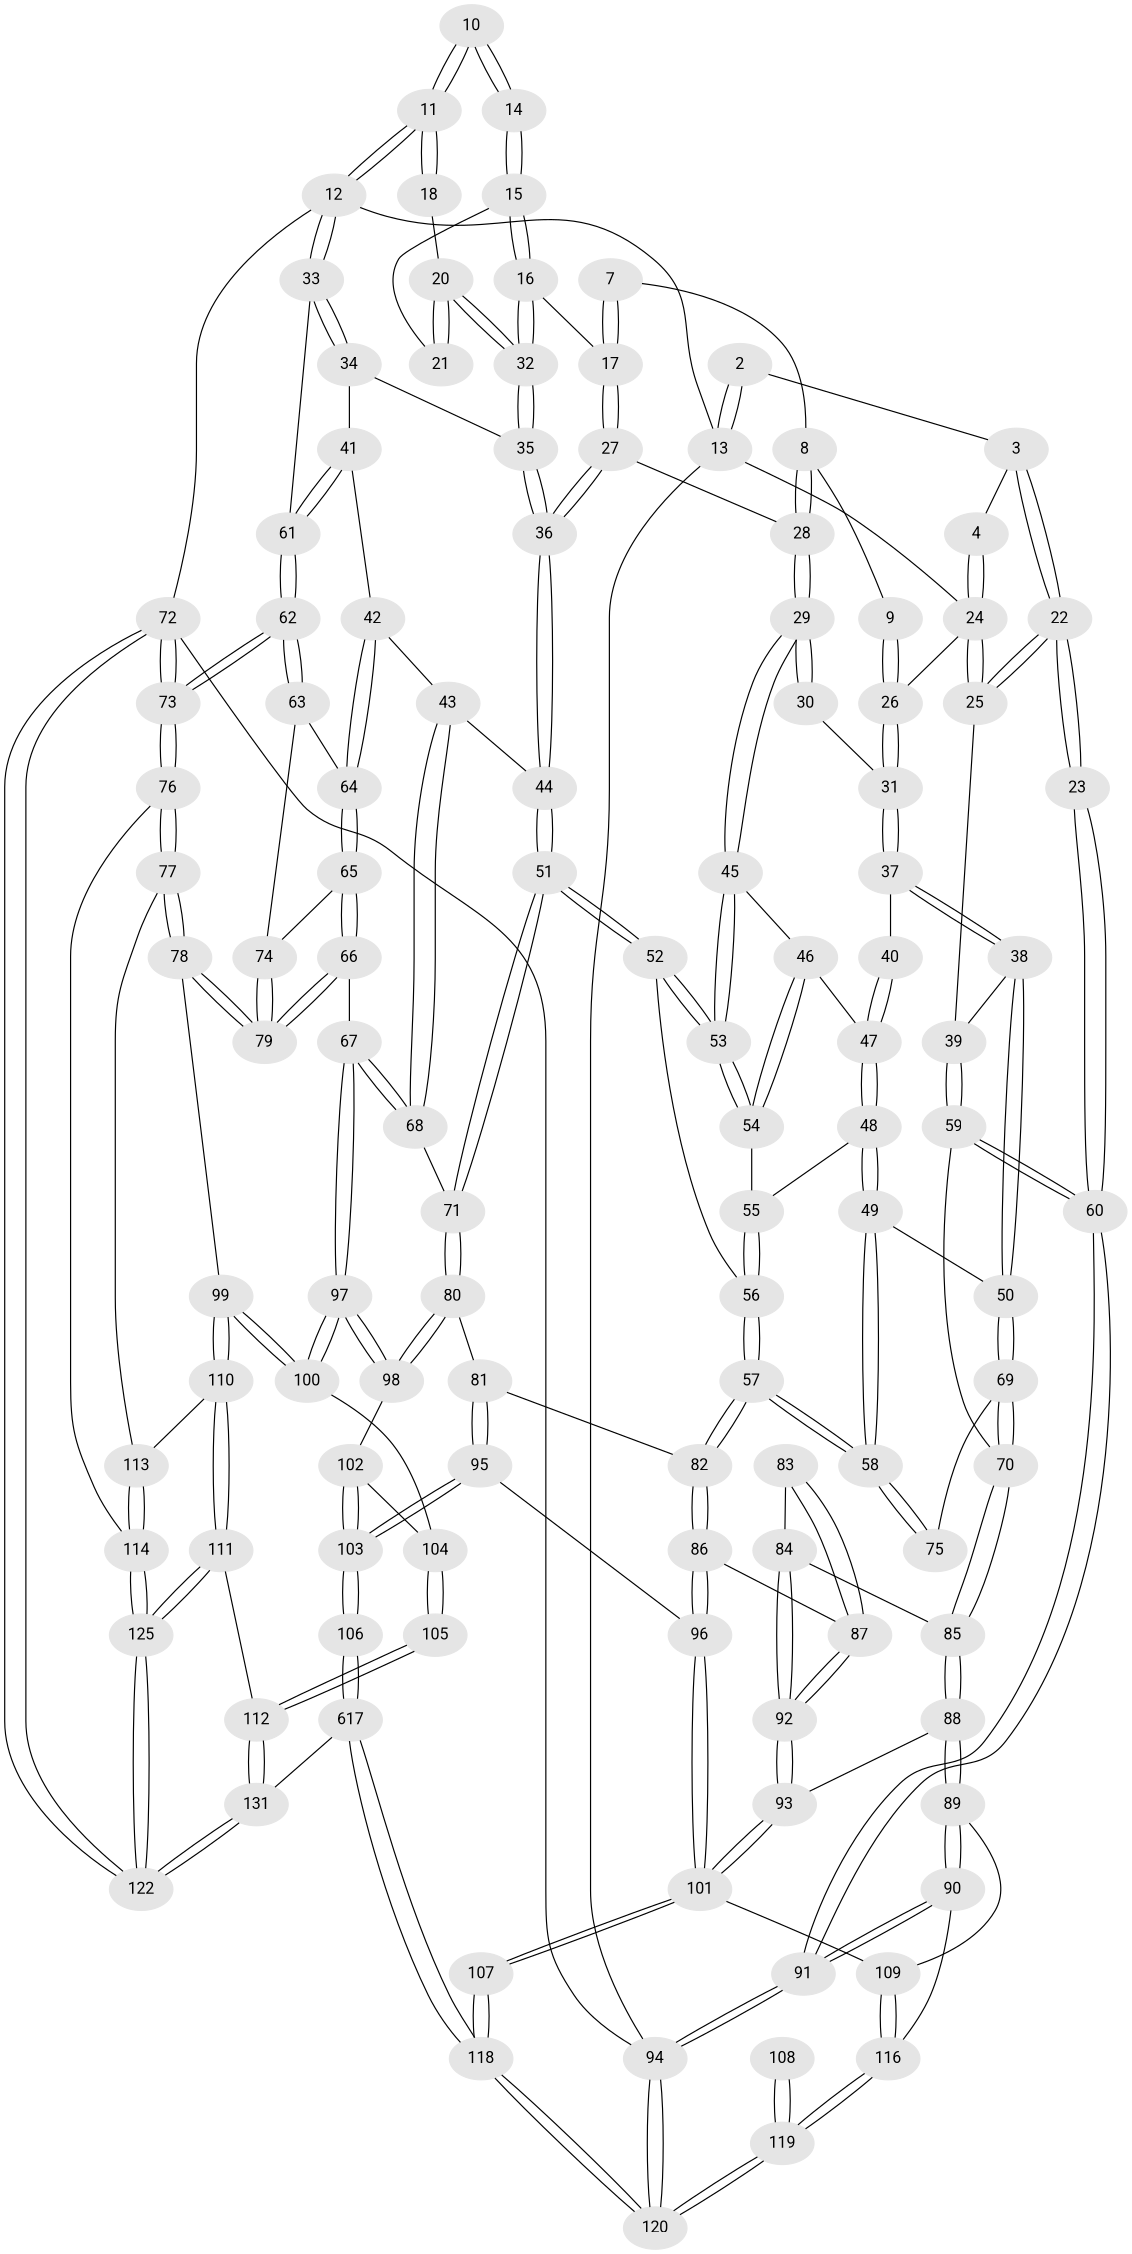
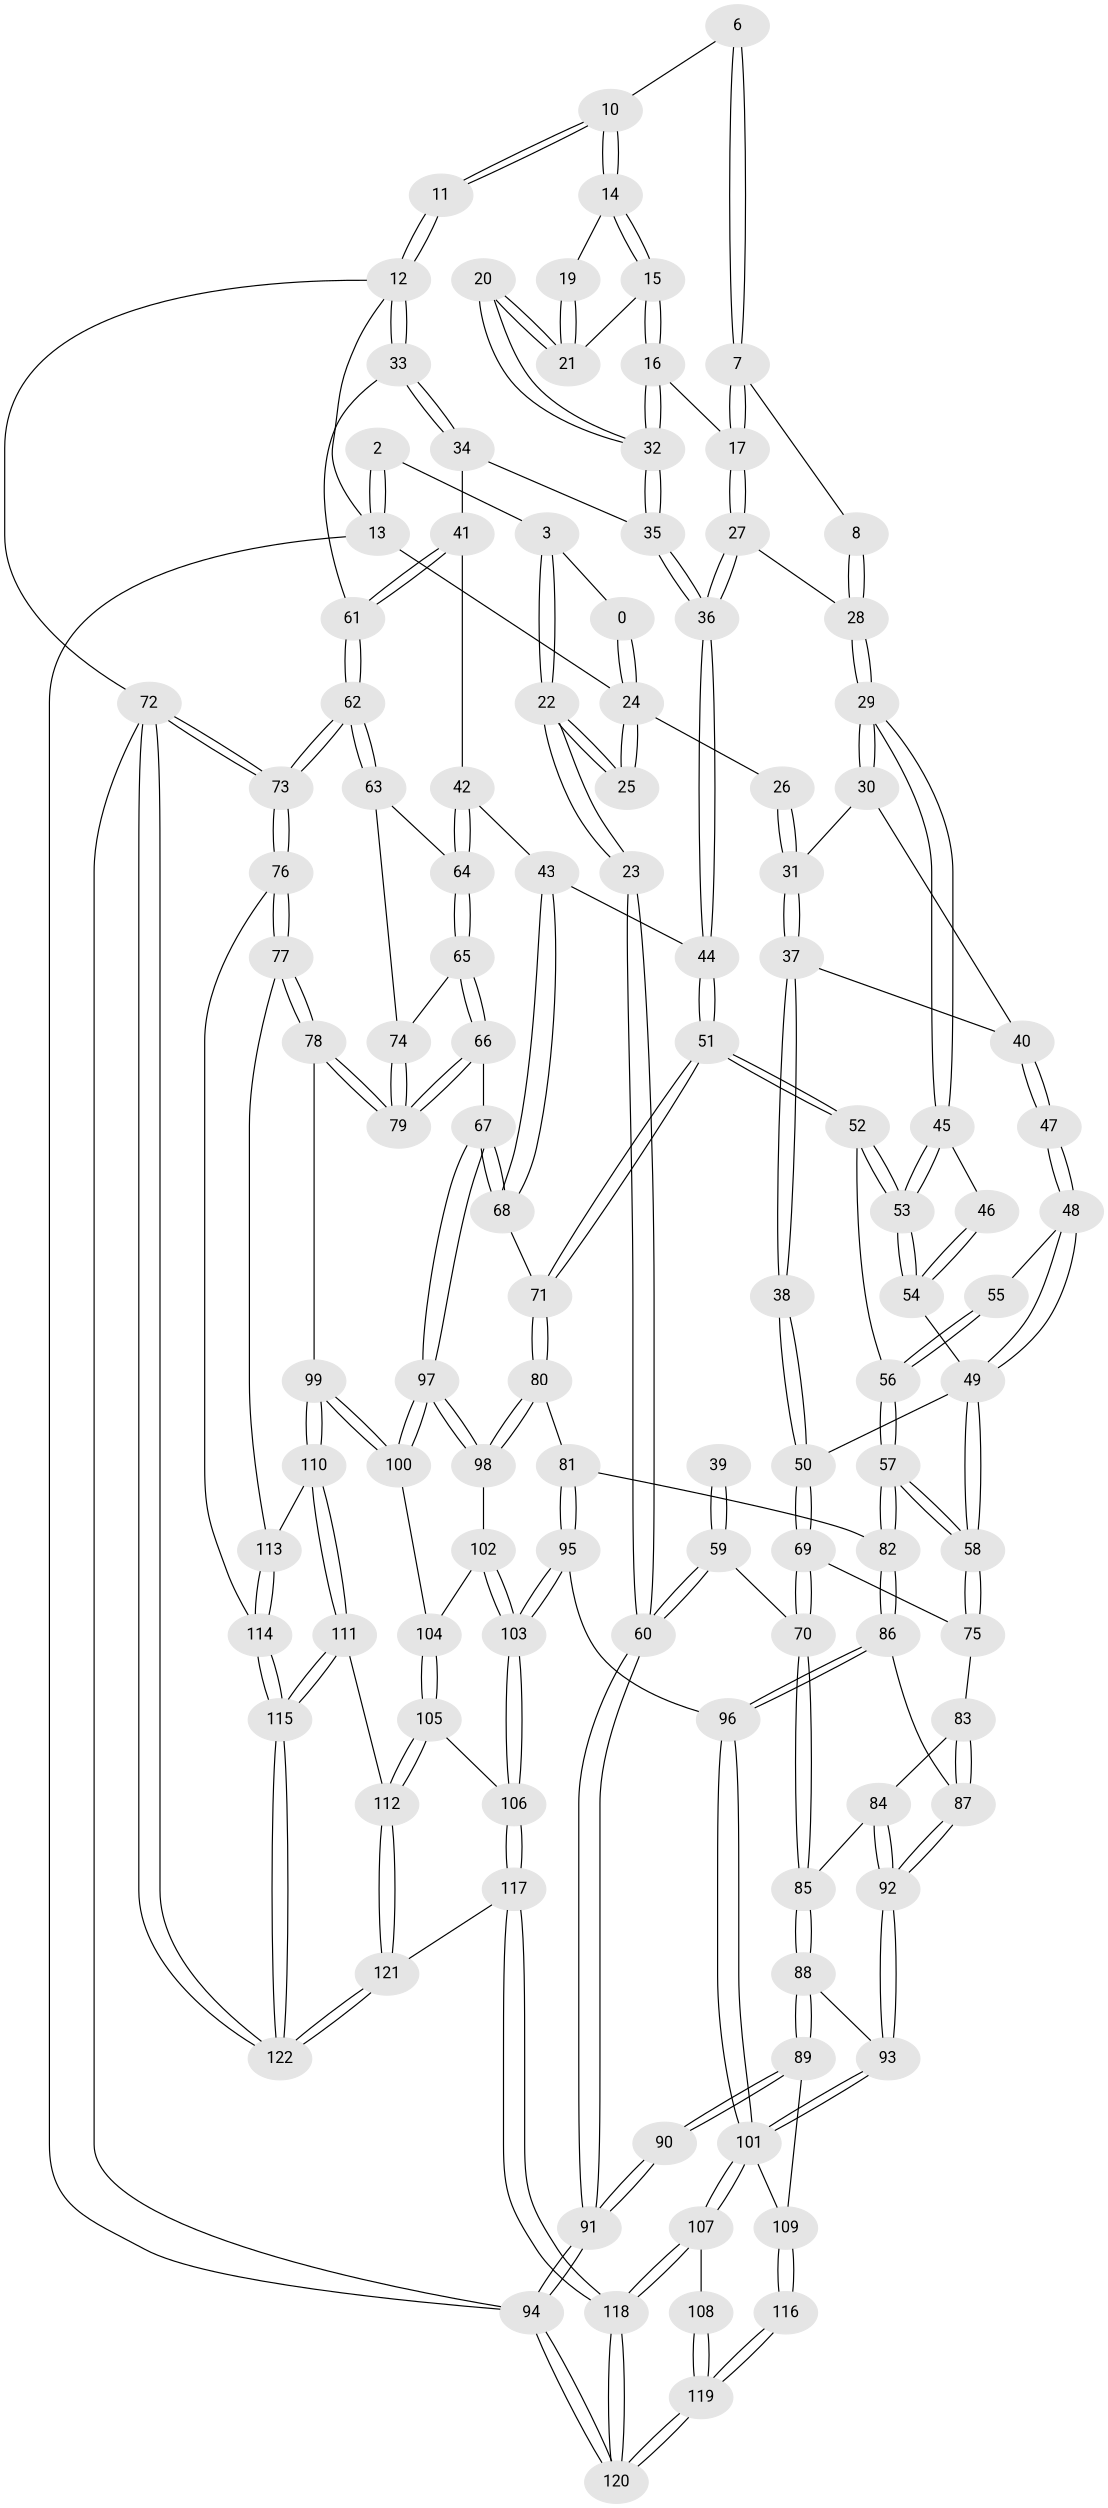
node "6": added
node "18": removed
node "19": added
node "4": label "4" -> "0"
node "9": removed
edge "25" -- "39": removed
edge "30" -- "40": added
edge "46" -- "47": removed
edge "38" -- "39": removed
edge "54" -- "55": now "54" -- "49"
node "125": label "125" -> "115"
edge "75" -- "83": added
node "617": label "617" -> "117"
edge "105" -- "106": added
node "131": label "131" -> "121"
edge "90" -- "116": removed
edge "107" -- "108": added
